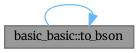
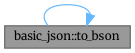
node "basic_basic::to_bson": label "basic_basic::to_bson" -> "basic_json::to_bson"
